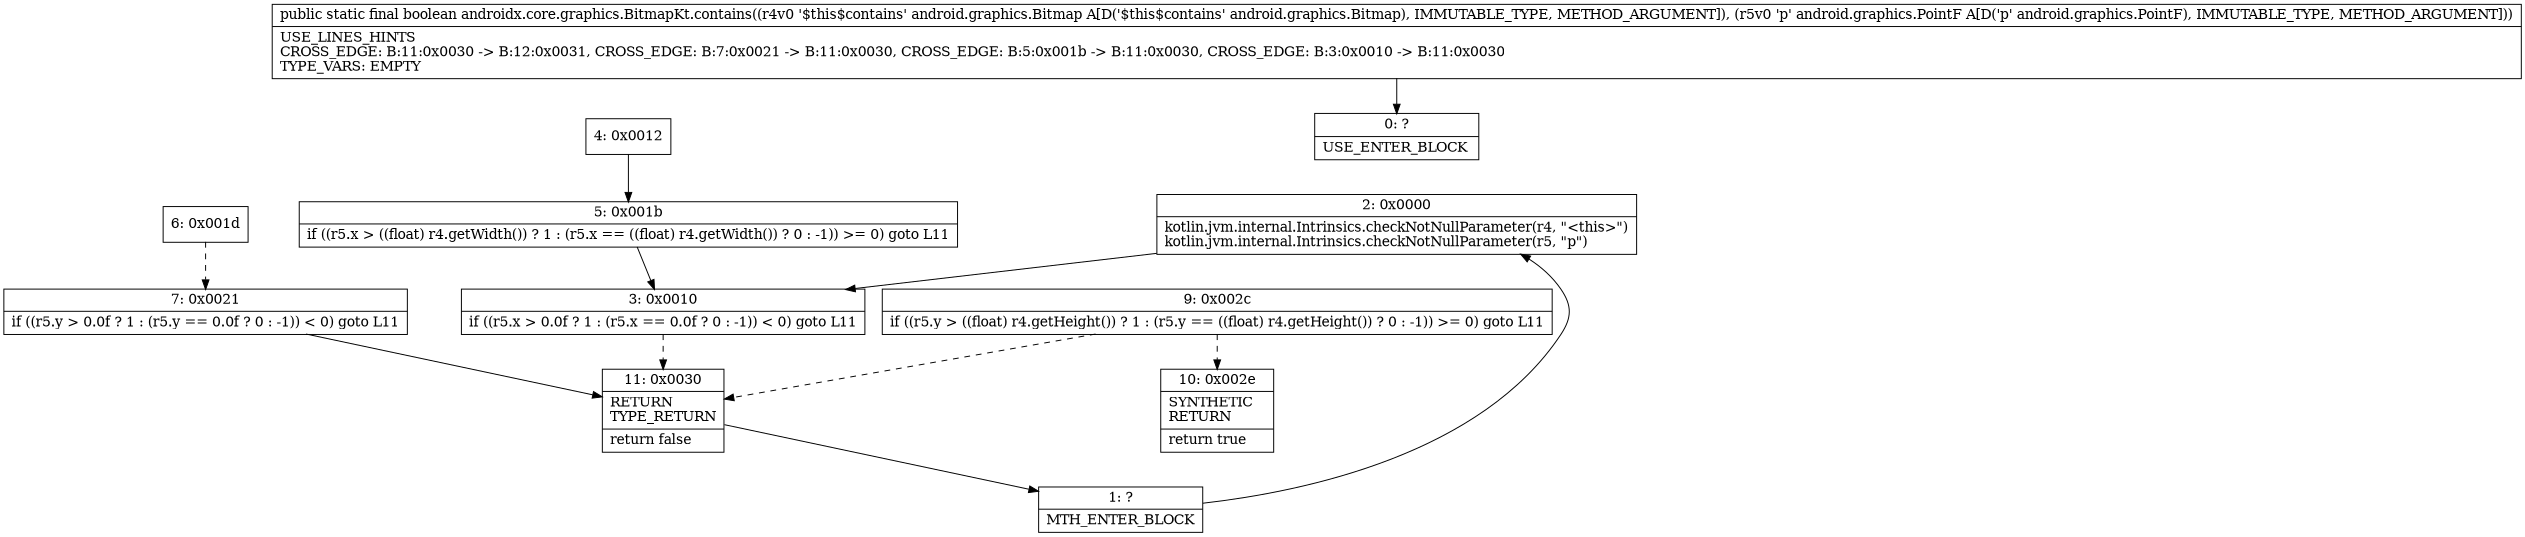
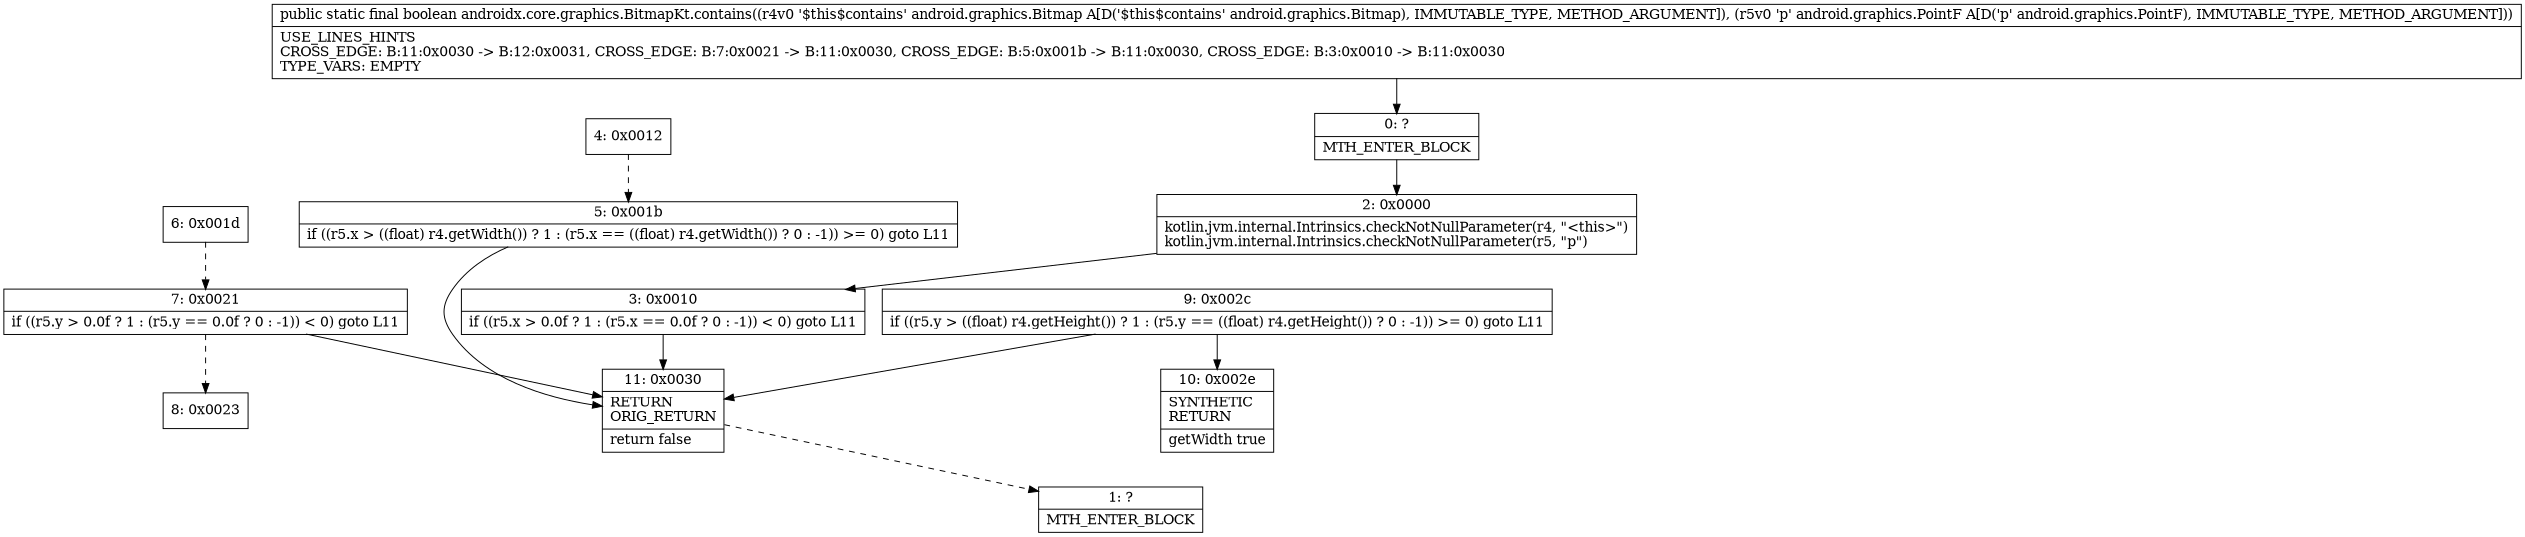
node "0: ?": text "USE_ENTER_BLOCK" -> "MTH_ENTER_BLOCK"
edge "4: 0x0012" -> "5: 0x001b": style solid -> dashed
edge "5: 0x001b" -> "3: 0x0010": now "5: 0x001b" -> "11: 0x0030"
edge "3: 0x0010" -> "11: 0x0030": style dashed -> solid
edge "9: 0x002c" -> "10: 0x002e": style dashed -> solid
edge "9: 0x002c" -> "11: 0x0030": style dashed -> solid
node "8: 0x0023": added
node "11: 0x0030": text "TYPE_RETURN" -> "ORIG_RETURN"
edge "1: ?" -> "2: 0x0000": now "0: ?" -> "2: 0x0000"
node "10: 0x002e": text "return true" -> "getWidth true"
edge "11: 0x0030" -> "1: ?": style solid -> dashed
